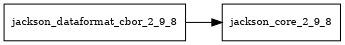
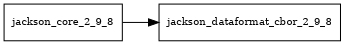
edge "jackson_dataformat_cbor_2_9_8" -> "jackson_core_2_9_8": reversed
